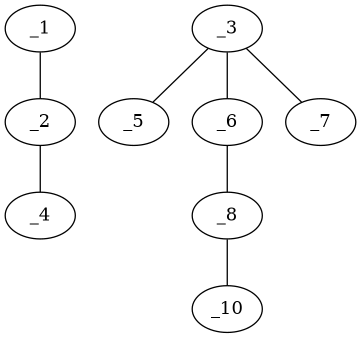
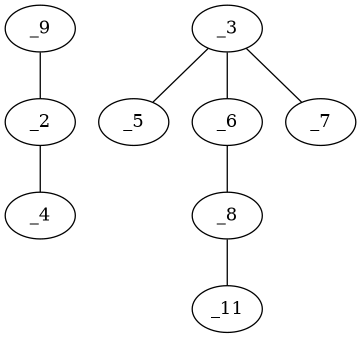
node "_1": label "_1" -> "_9"
node "_10": label "_10" -> "_11"
